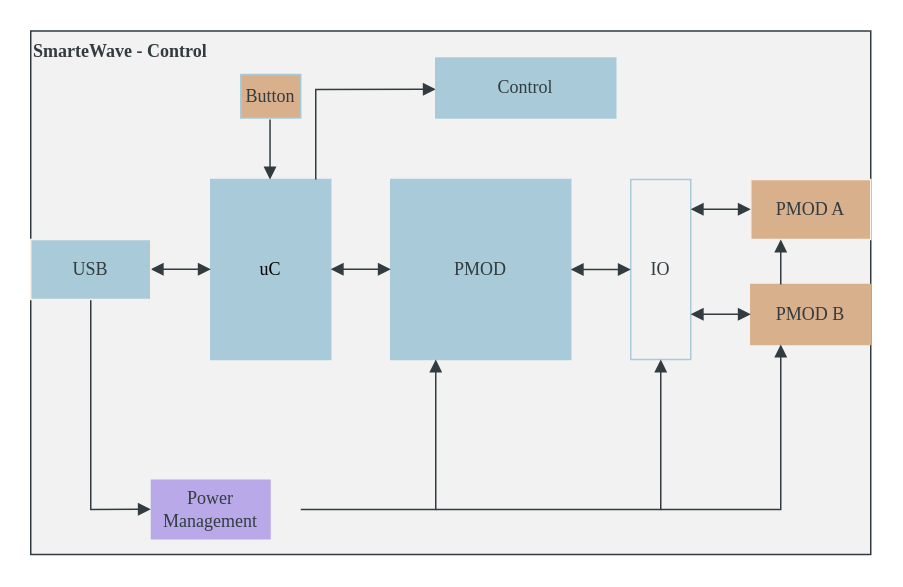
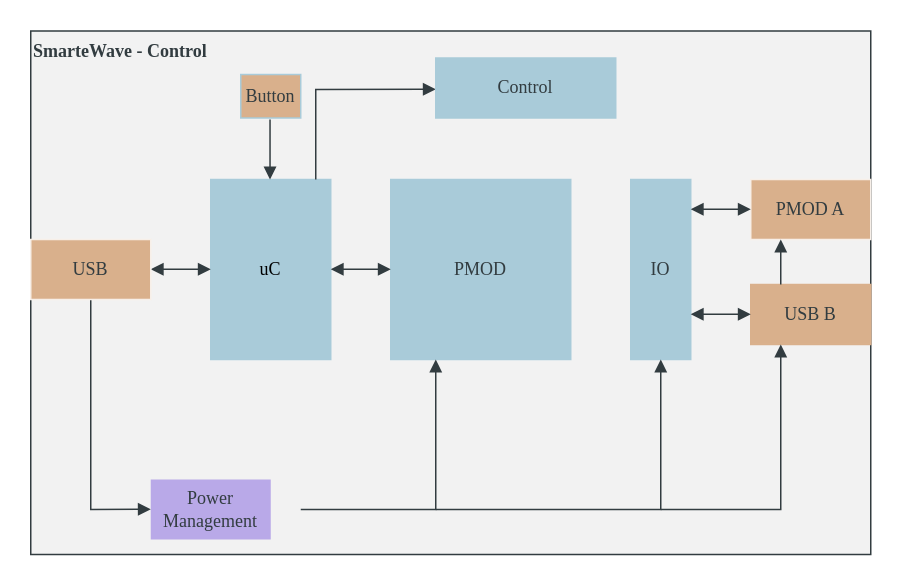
node "USB": fillcolor #a9cbd9 -> #d9b08c
edge "PMOD" -- "IO": removed
node "IO": fillcolor #f2f2f2 -> #a9cbd9
node "PMOD B": label "PMOD B" -> "USB B"
